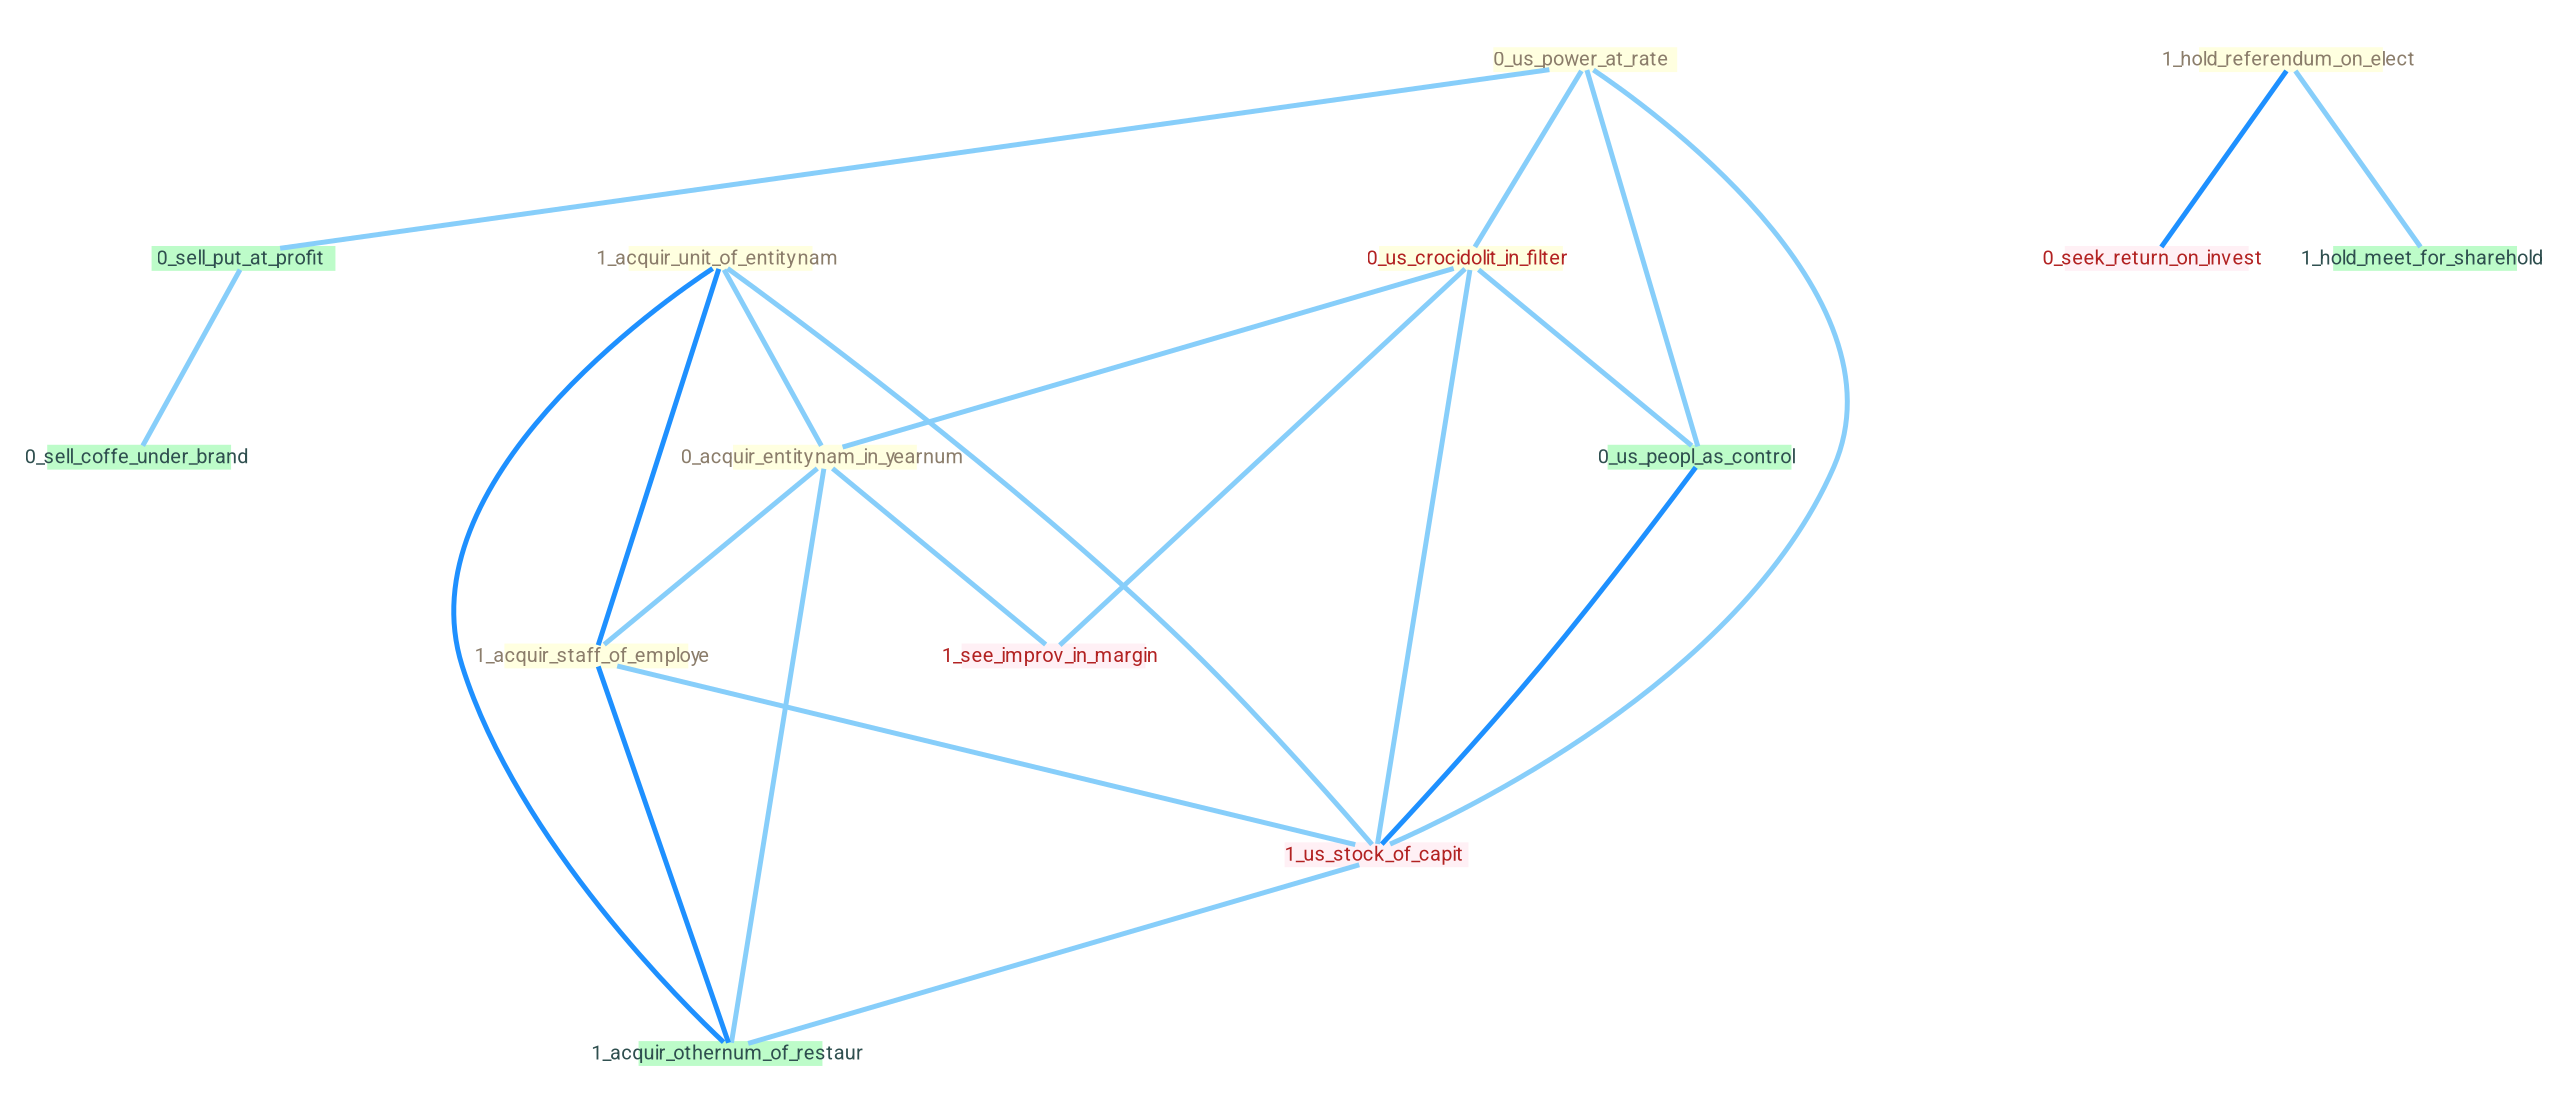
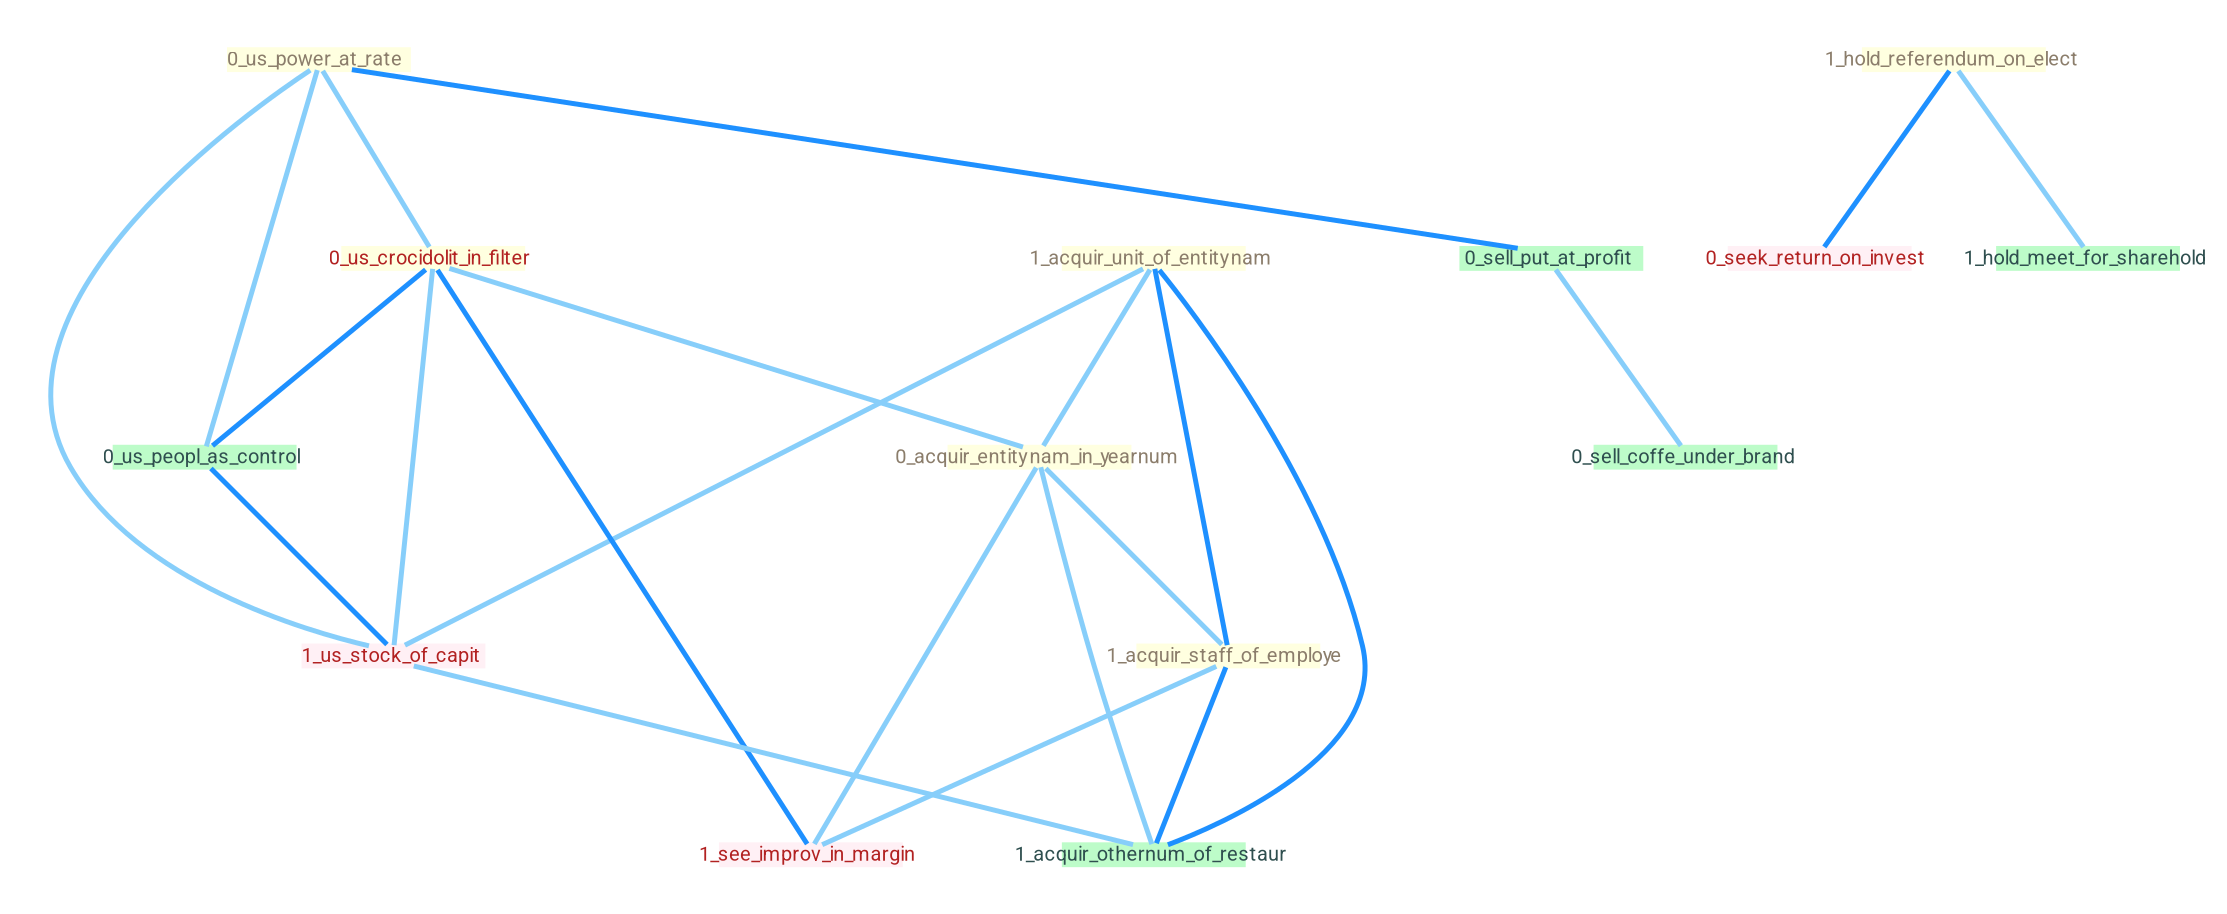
edge "0_us_power_at_rate" -- "0_sell_put_at_profit": color #87cefa -> #1e90ff
edge "0_us_crocidolit_in_filter" -- "0_us_peopl_as_control": color #87cefa -> #1e90ff
edge "0_us_crocidolit_in_filter" -- "1_see_improv_in_margin": color #87cefa -> #1e90ff
edge "1_acquir_staff_of_employe" -- "1_us_stock_of_capit": now "1_acquir_staff_of_employe" -- "1_see_improv_in_margin"
